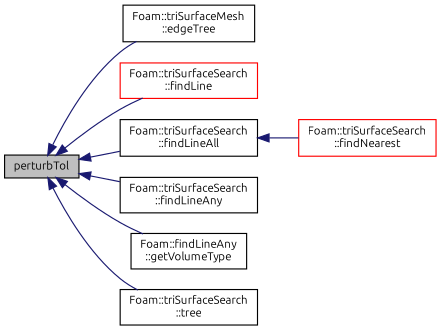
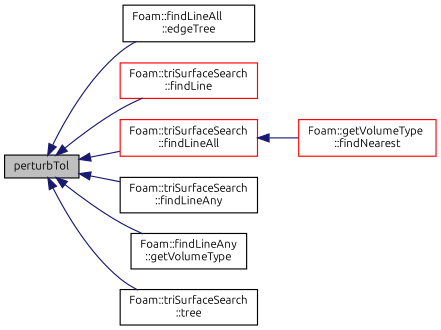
node "Foam::triSurfaceMesh ::edgeTree": label "Foam::triSurfaceMesh ::edgeTree" -> "Foam::findLineAll ::edgeTree"
node "Foam::triSurfaceSearch ::findLineAll": color black -> red
node "Foam::triSurfaceSearch ::findNearest": label "Foam::triSurfaceSearch ::findNearest" -> "Foam::getVolumeType ::findNearest"
